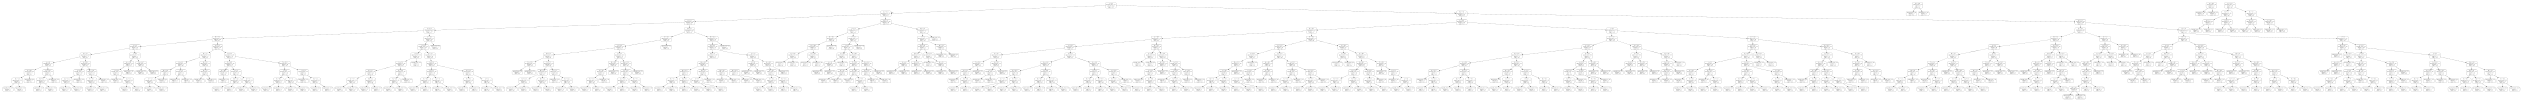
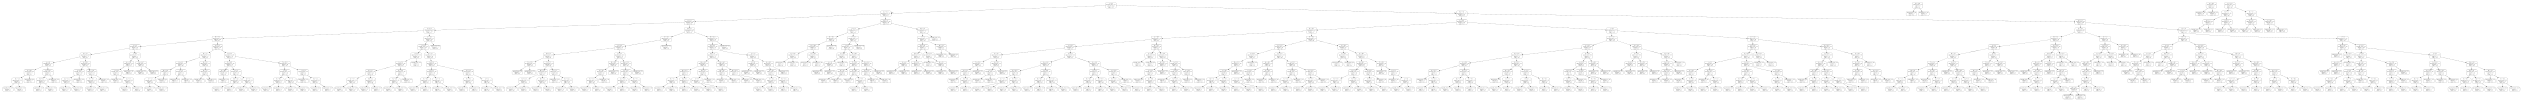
node "Nb <= 26.2 squared_error = 0.0 samples = 4 value = 0.3": added
